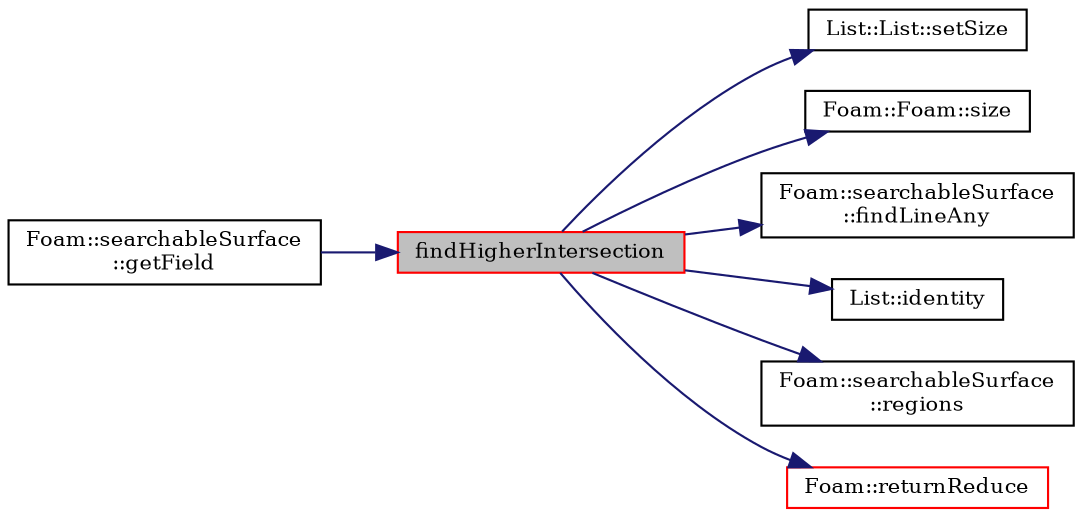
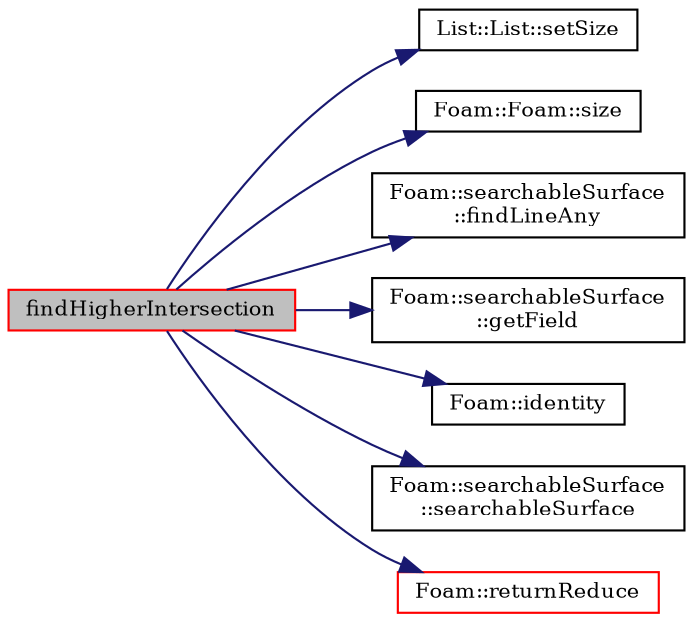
edge "Foam::searchableSurface ::getField" -> "findHigherIntersection": reversed
node "List::identity": label "List::identity" -> "Foam::identity"
node "Foam::searchableSurface ::regions": label "Foam::searchableSurface ::regions" -> "Foam::searchableSurface ::searchableSurface"
